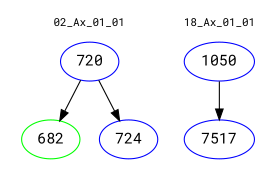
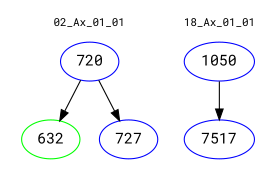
node "682": label "682" -> "632"
node "724": label "724" -> "727"
